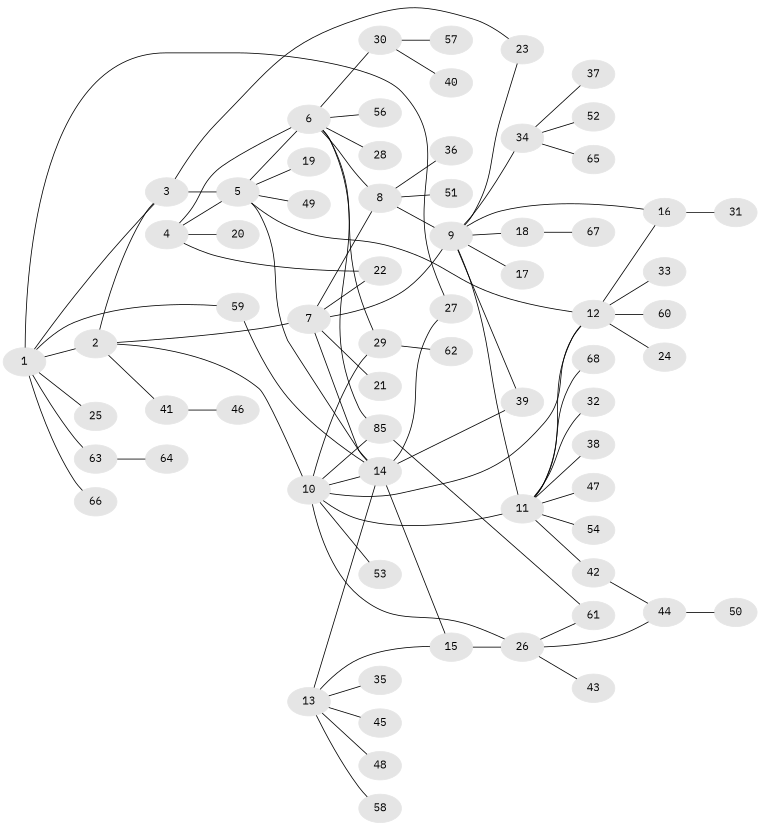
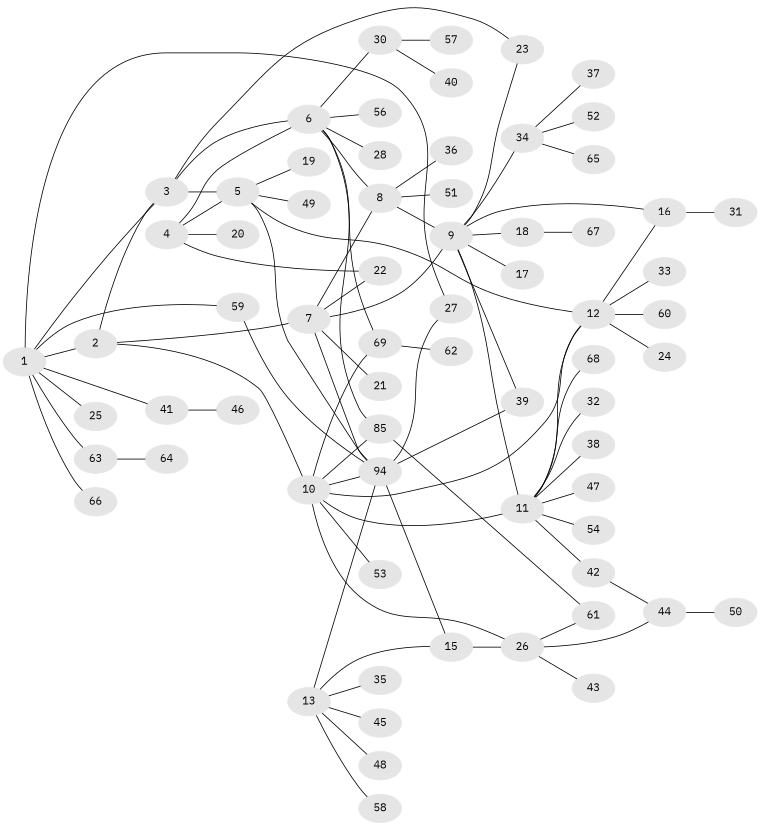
edge "6" -- "5": now "6" -- "3"
node "29": label "29" -> "69"
edge "2" -- "41": now "1" -- "41"
node "14": label "14" -> "94"
